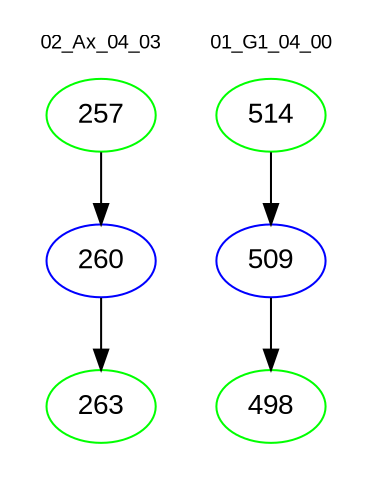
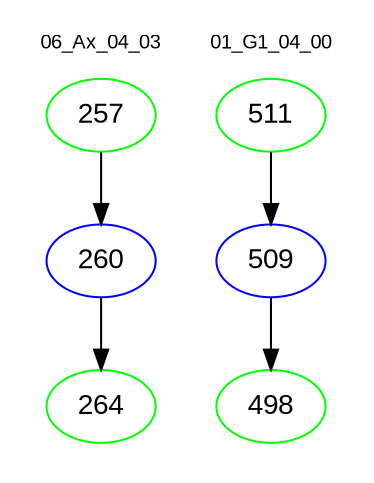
cluster "02_Ax_04_03": label "02_Ax_04_03" -> "06_Ax_04_03"
node "514": label "514" -> "511"
node "263": label "263" -> "264"
